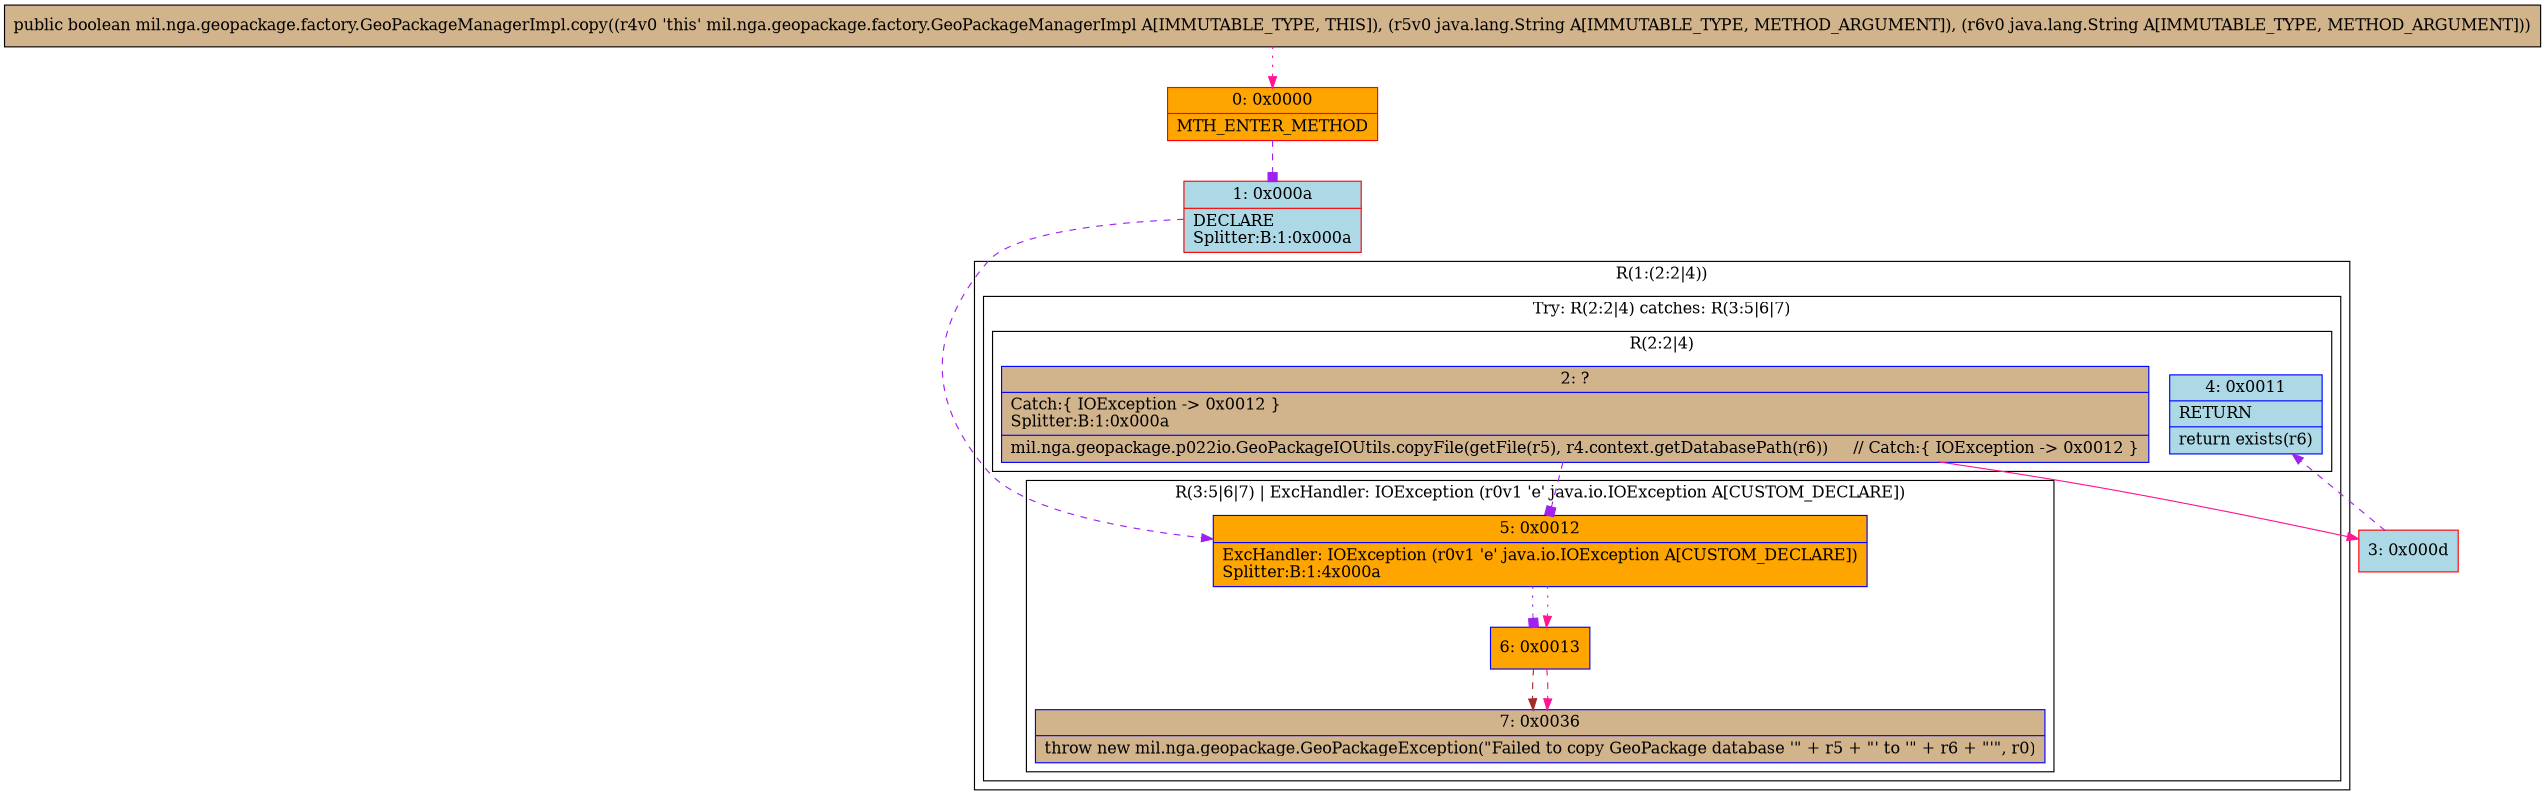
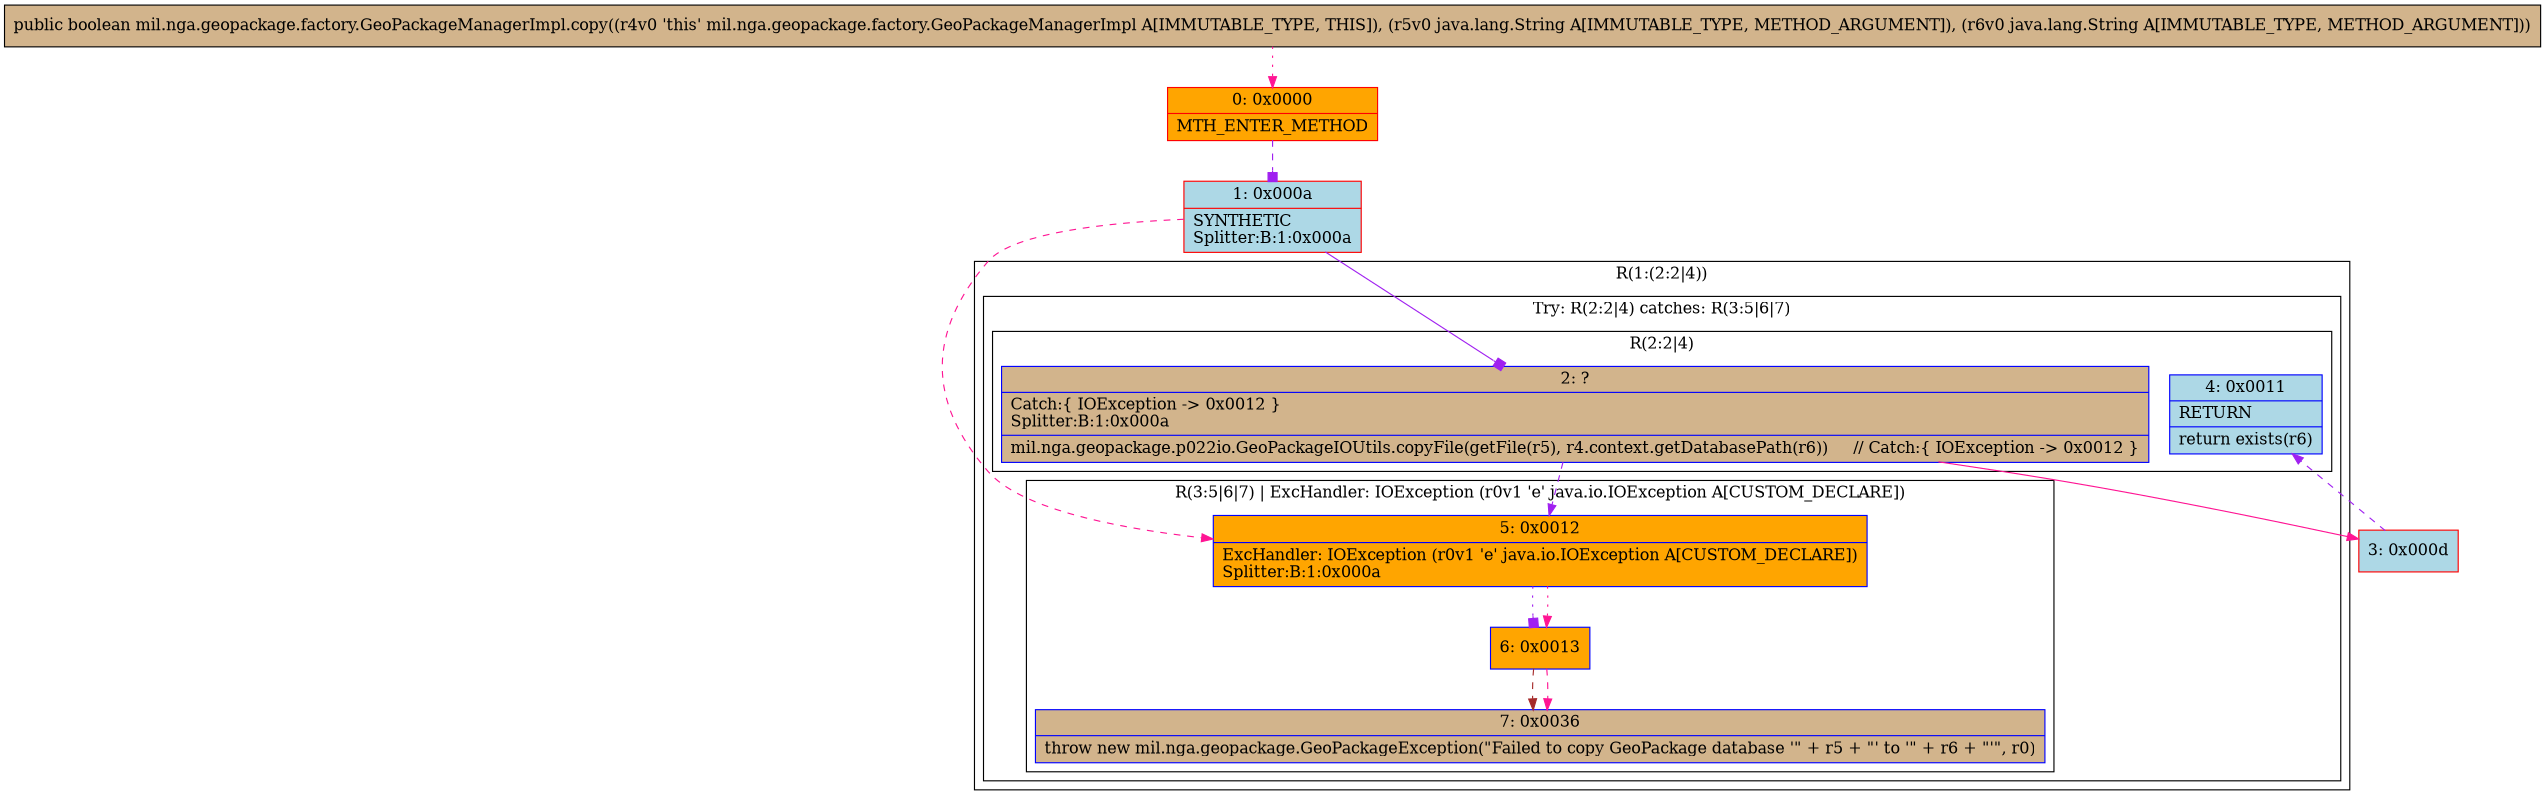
node "1: 0x000a": text "DECLARE" -> "SYNTHETIC"
edge "1: 0x000a" -> "2: ?": added
edge "1: 0x000a" -> "5: 0x0012": color purple -> deeppink
edge "2: ?" -> "5: 0x0012": arrowhead box -> normal
node "5: 0x0012": text "Splitter:B:1:4x000a" -> "Splitter:B:1:0x000a"
